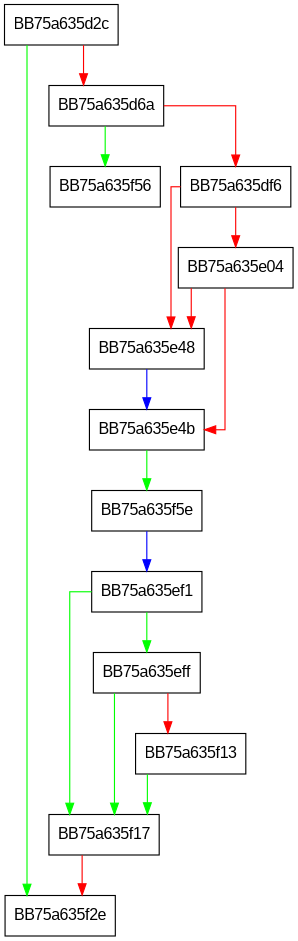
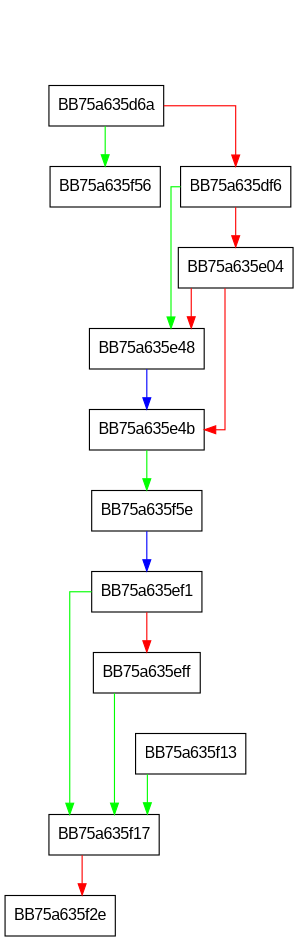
node "BB75a635d2c": removed
edge "BB75a635df6" -> "BB75a635e48": color red -> green
edge "BB75a635ef1" -> "BB75a635eff": color green -> red
edge "BB75a635eff" -> "BB75a635f13": removed
